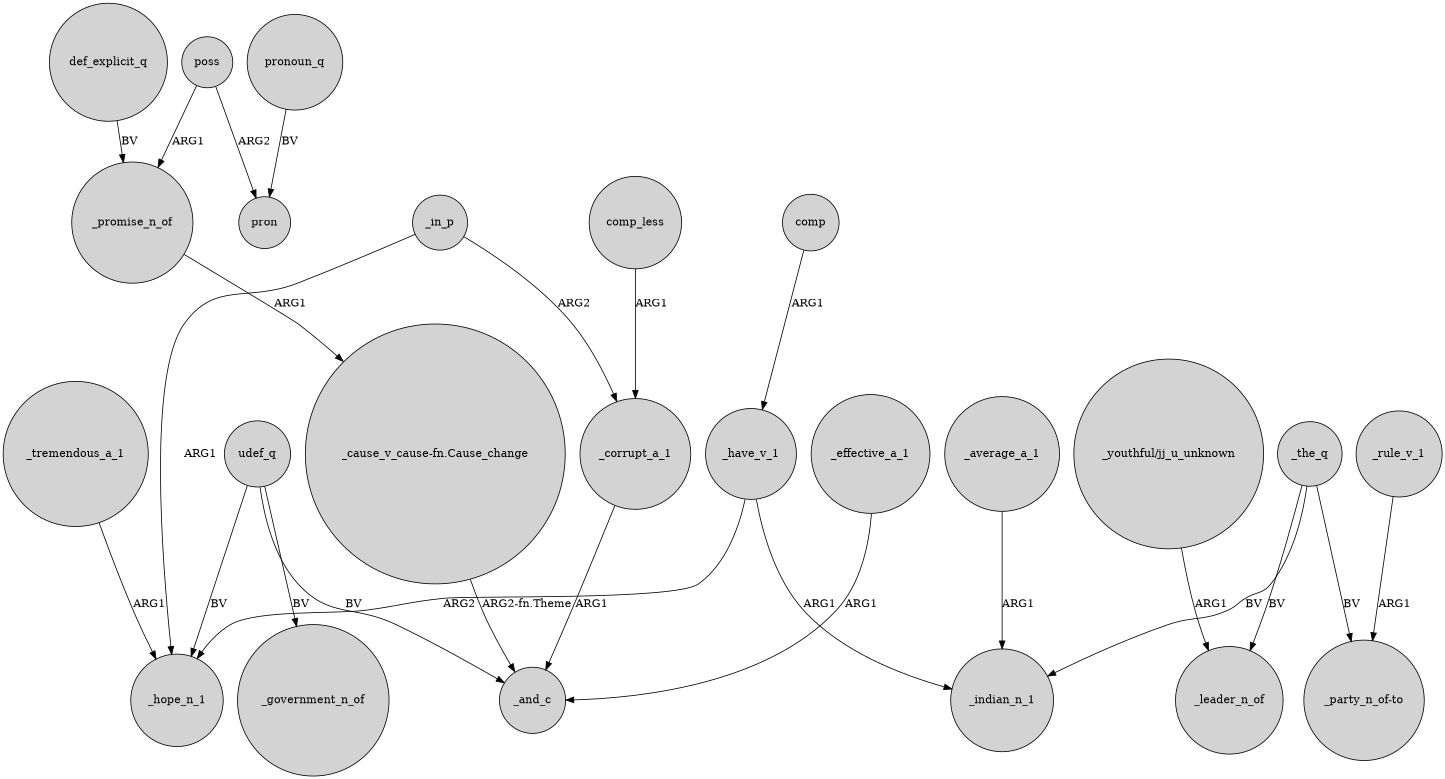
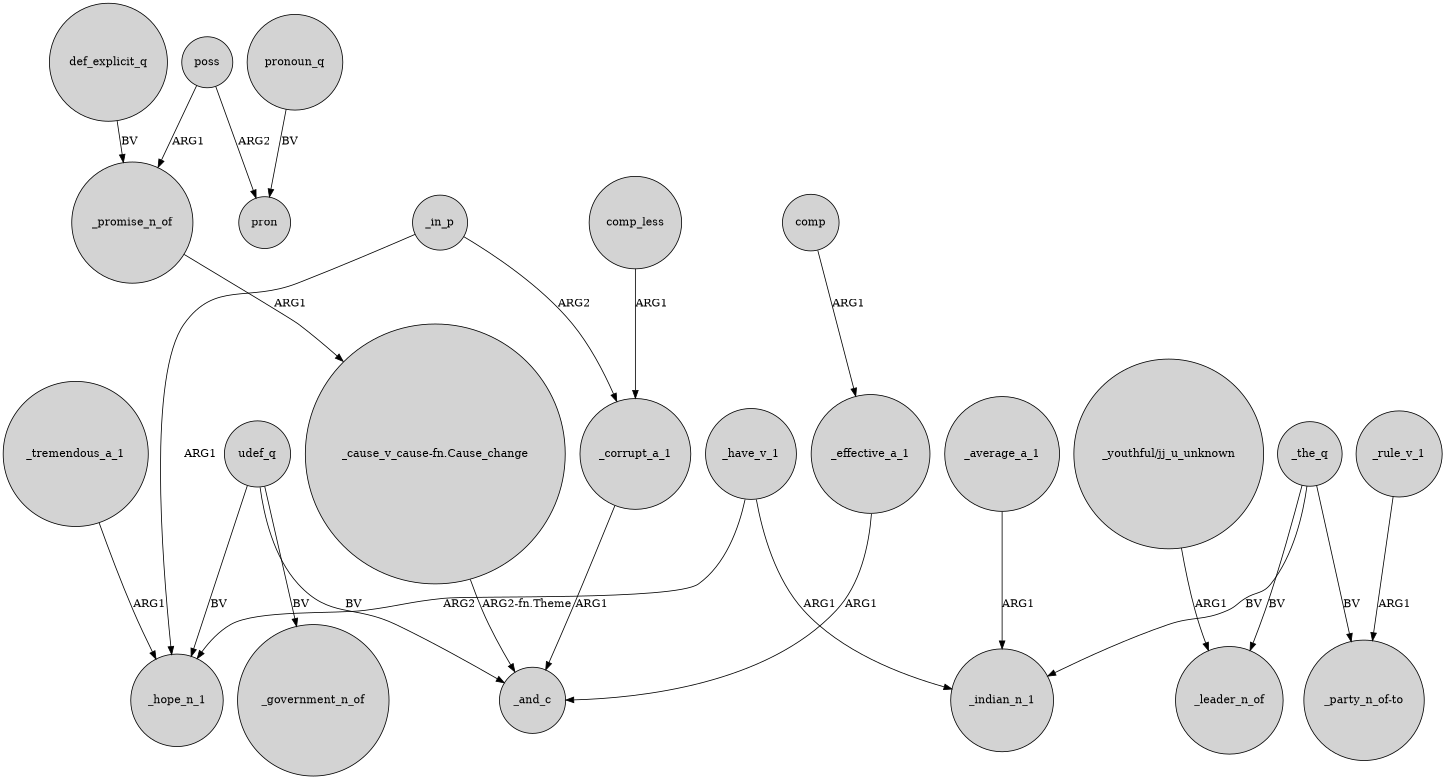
edge "comp" -> "_have_v_1": now "comp" -> "_effective_a_1"
